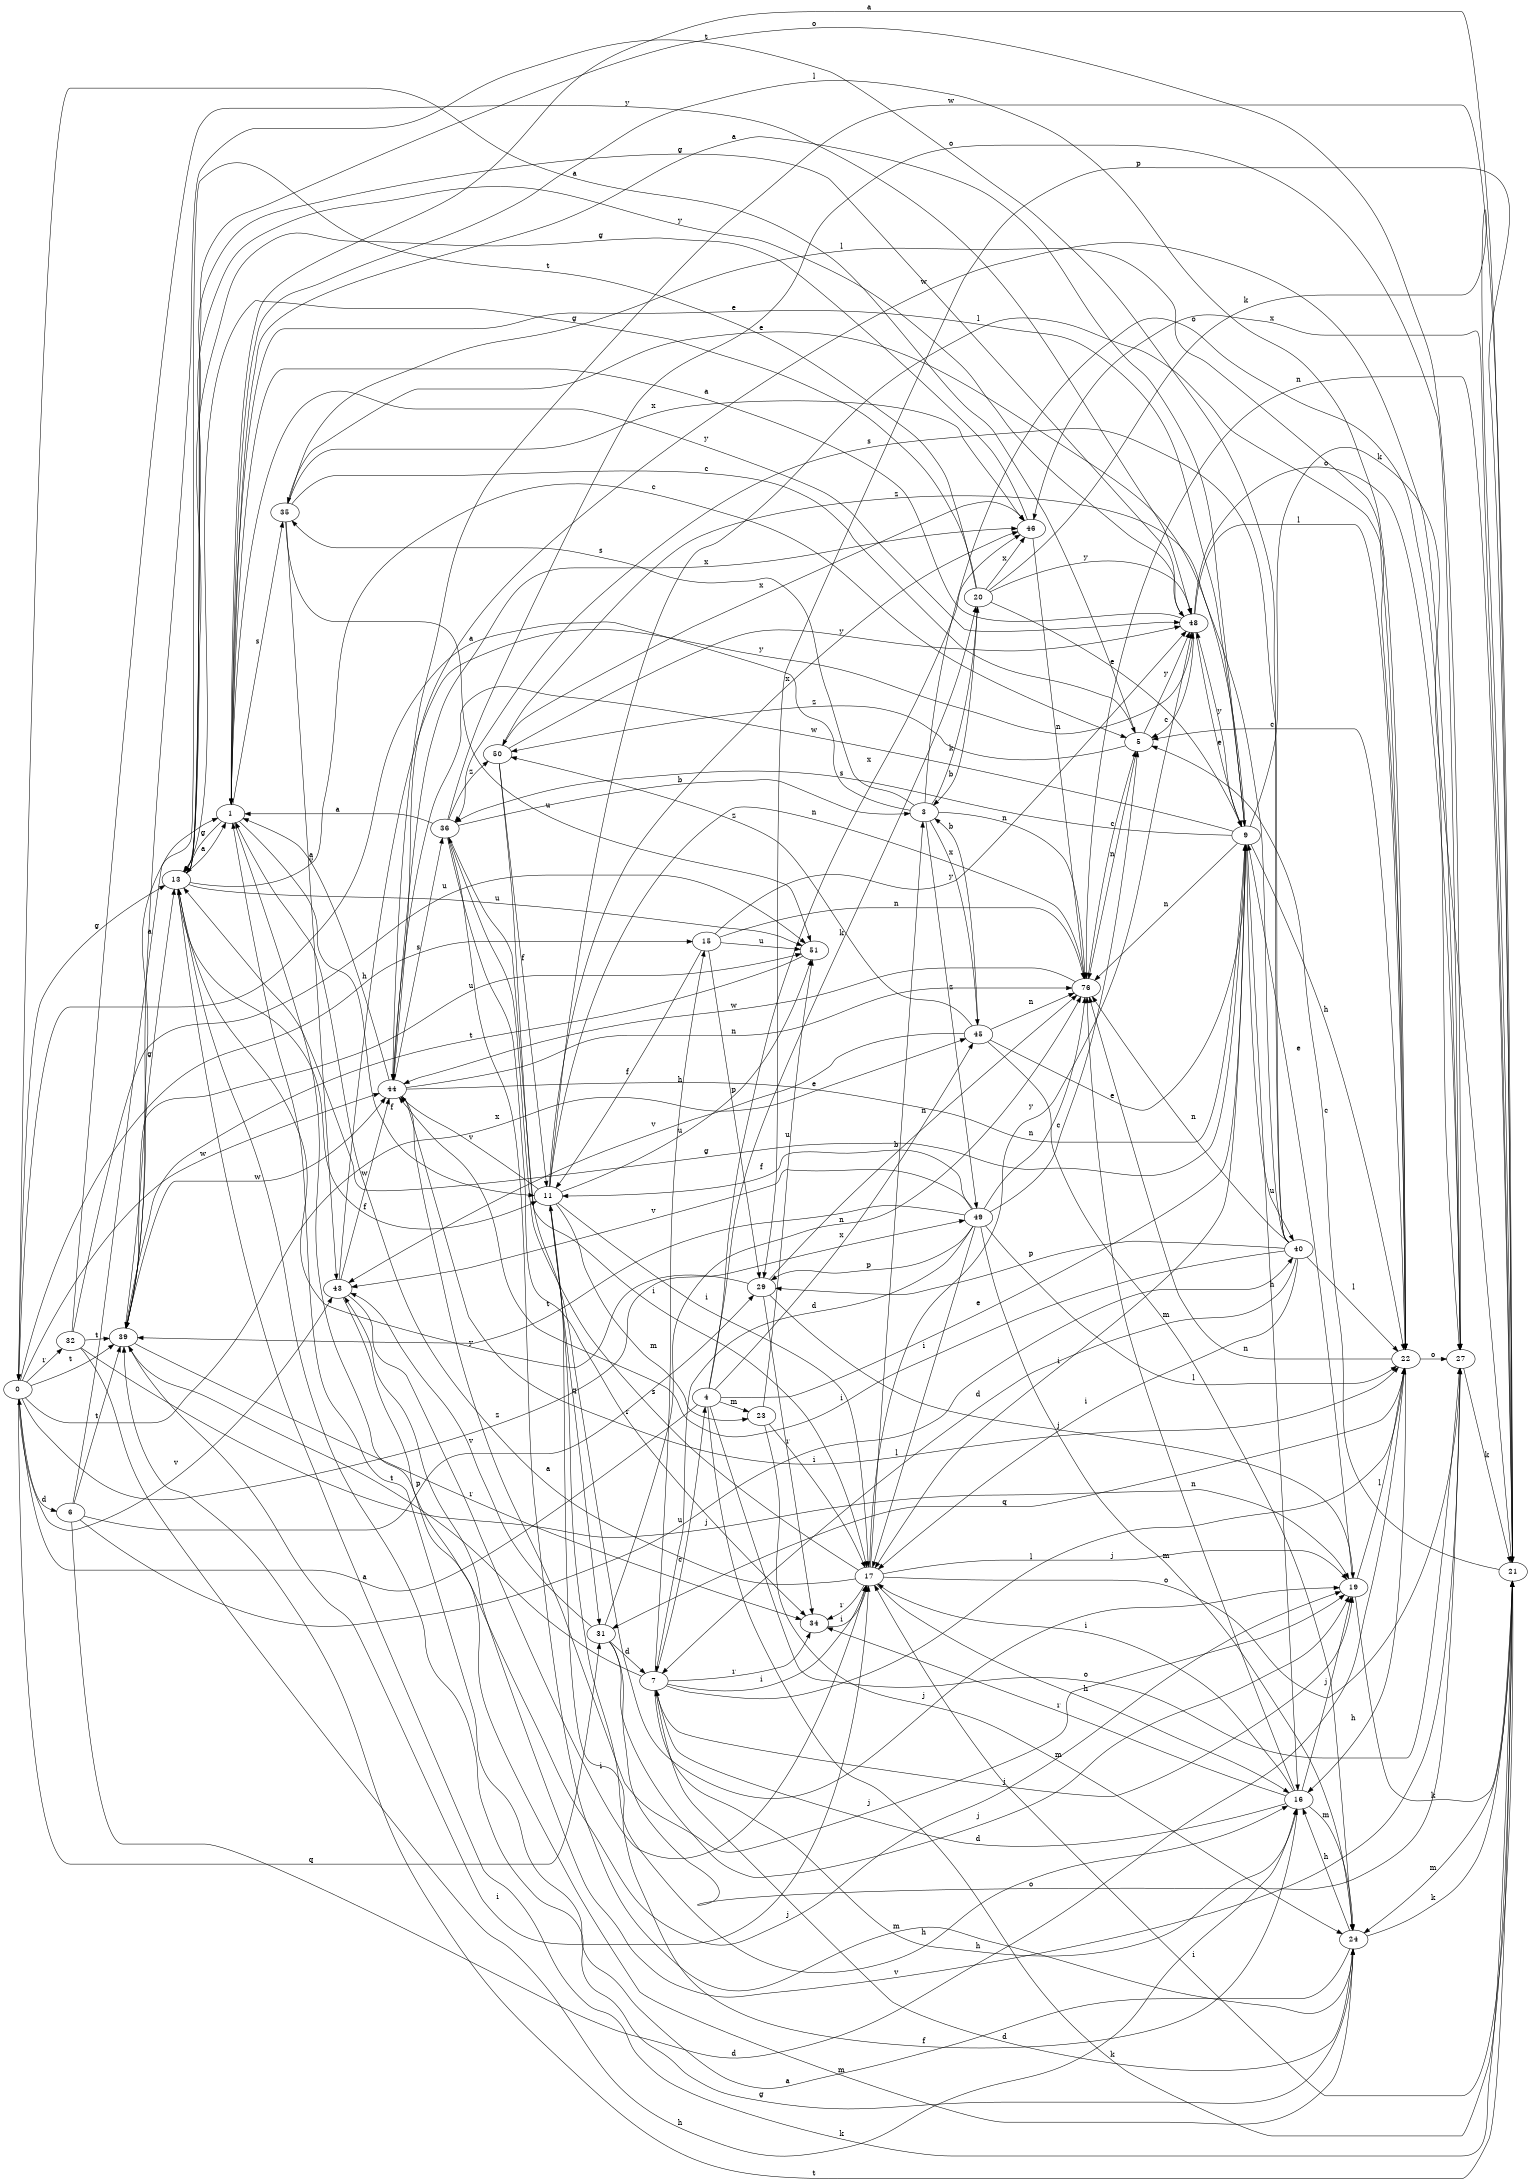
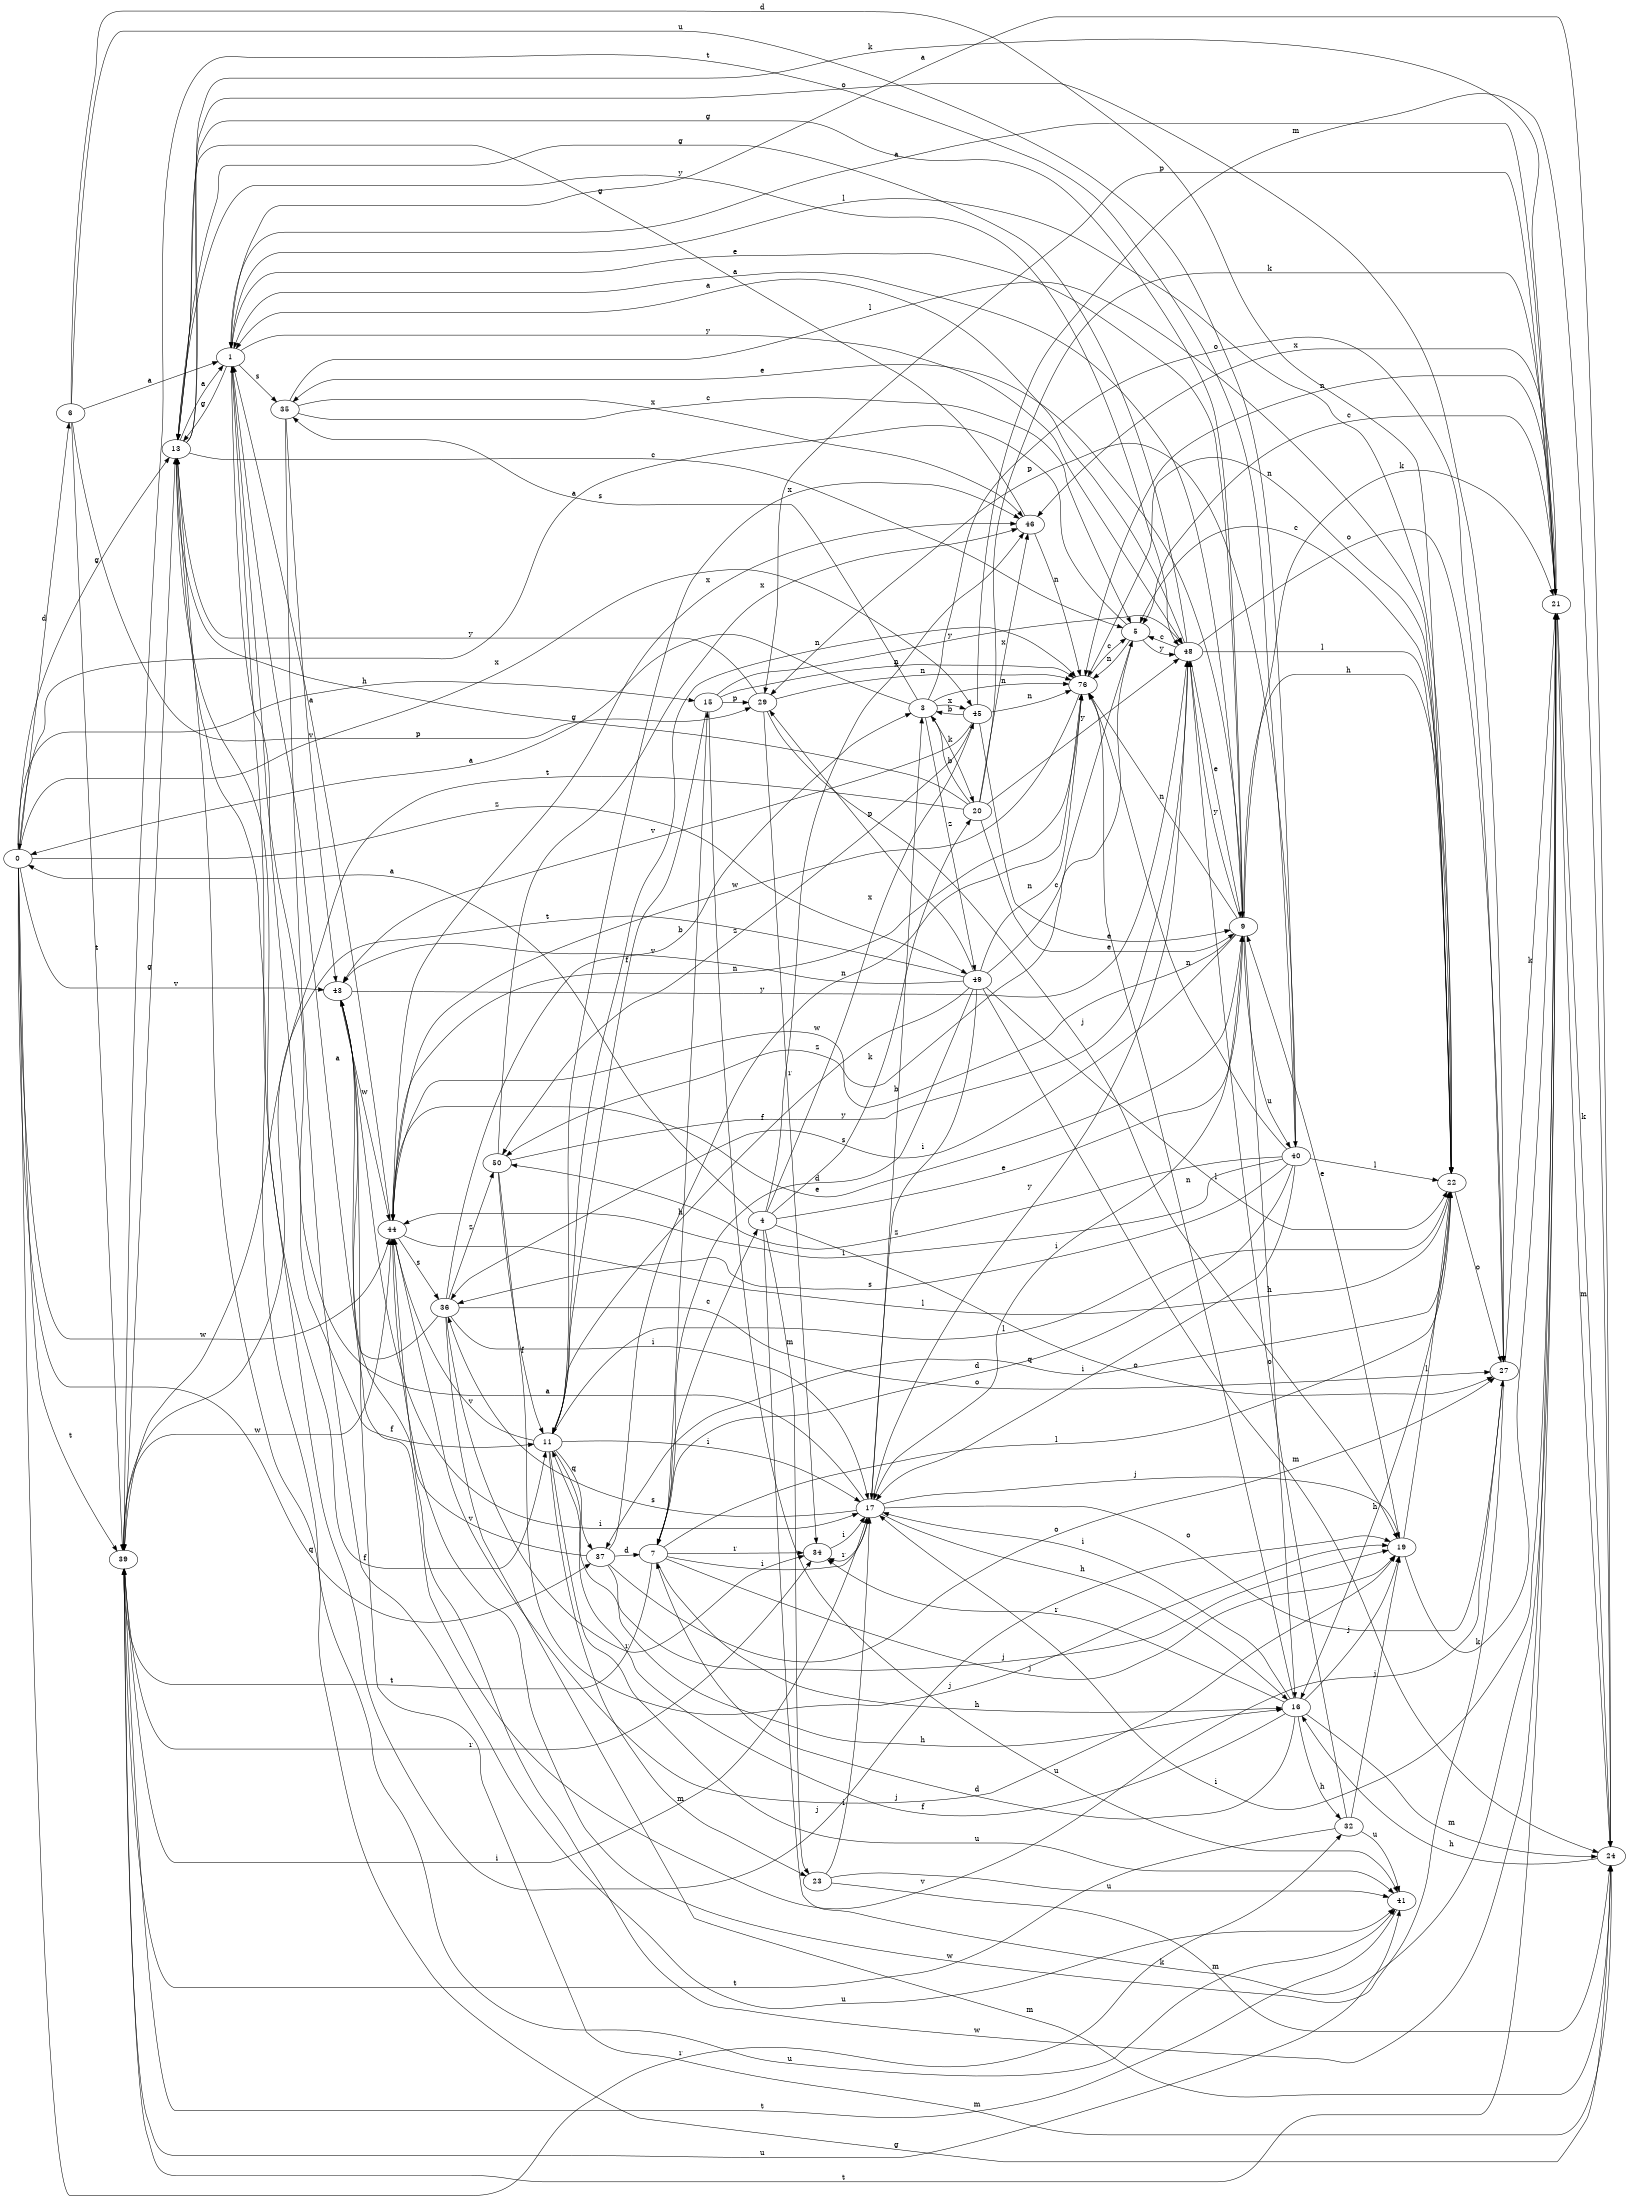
edge "32" -> "48": label "y" -> "o"
node "51": label "51" -> "41"
node "31": label "31" -> "37"
edge "24" -> "7": removed, label "d"
edge "32" -> "16": reversed
